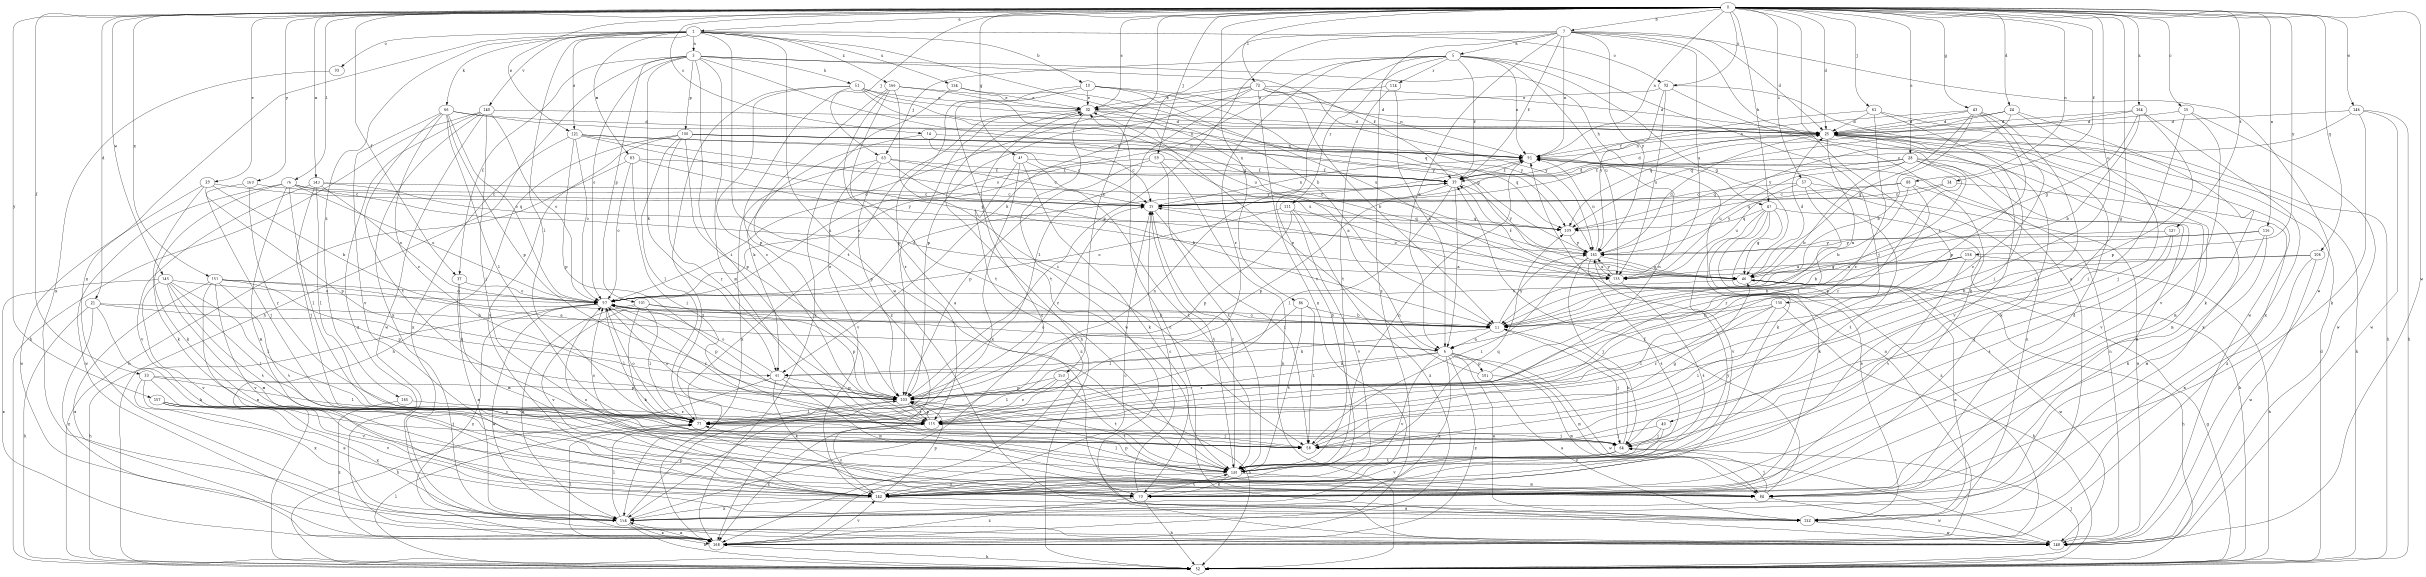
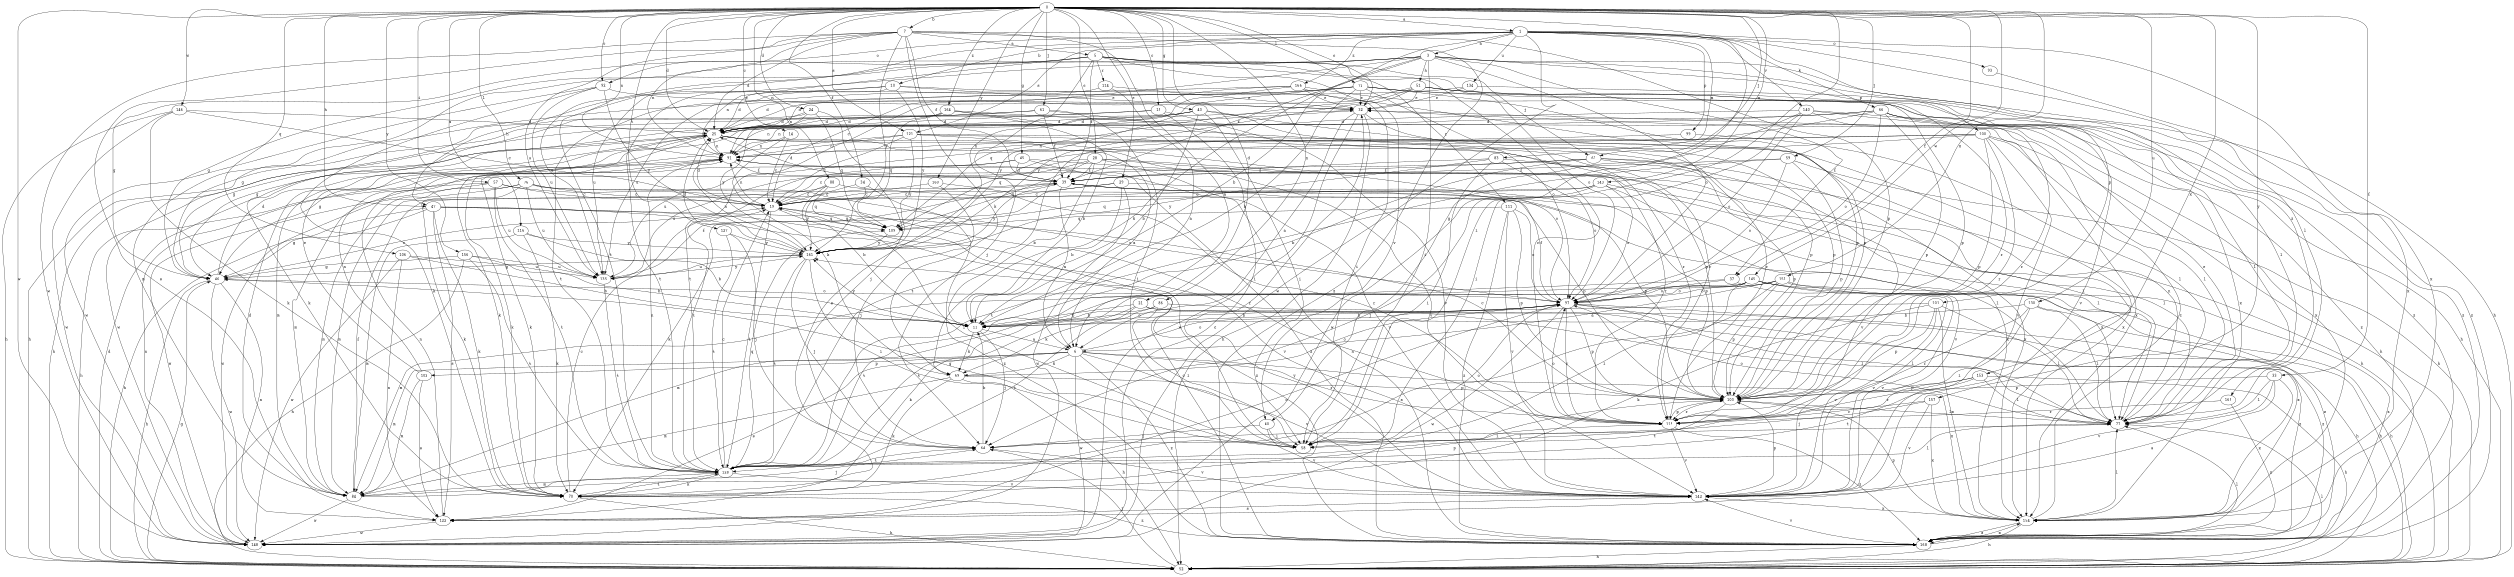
edge "3" -> "19": added, label "c"
node "99": added
edge "5" -> "142": now "5" -> "40"
edge "57" -> "52": added, label "h"
